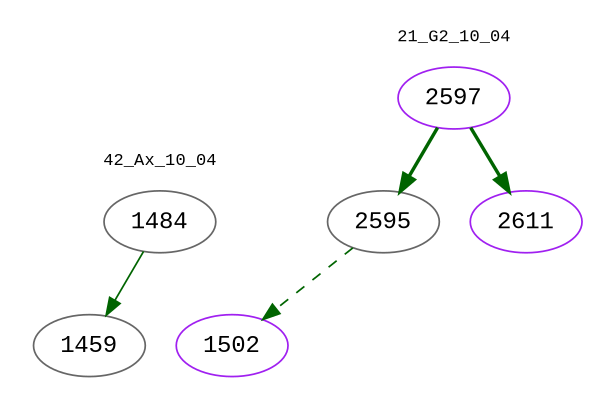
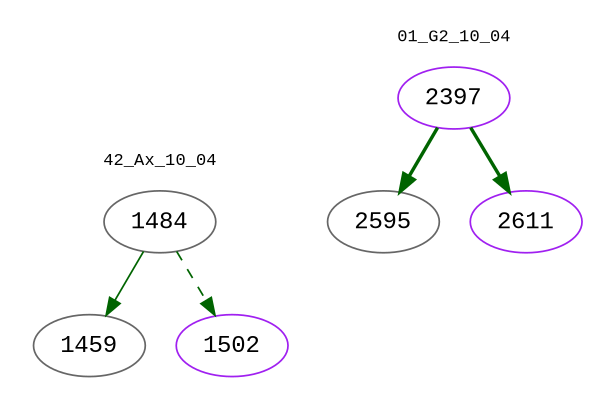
cluster "21_G2_10_04": label "21_G2_10_04" -> "01_G2_10_04"
node "2597": label "2597" -> "2397"
edge "2595" -> "1502": now "1484" -> "1502"
